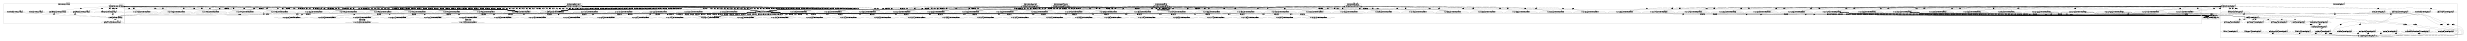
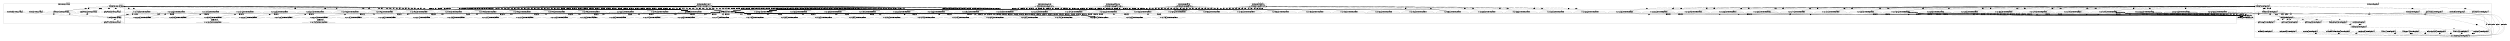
node "10.1.80.1:35084#ServerID_OuterContainerID": added
